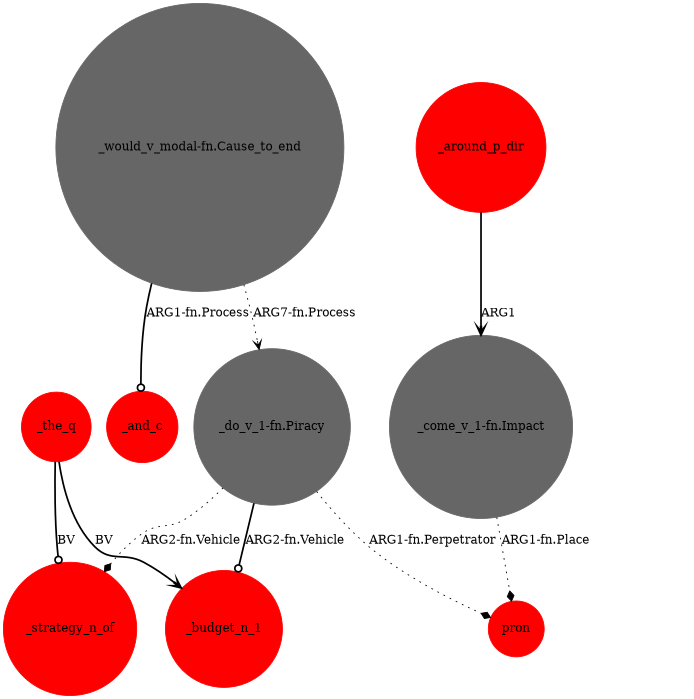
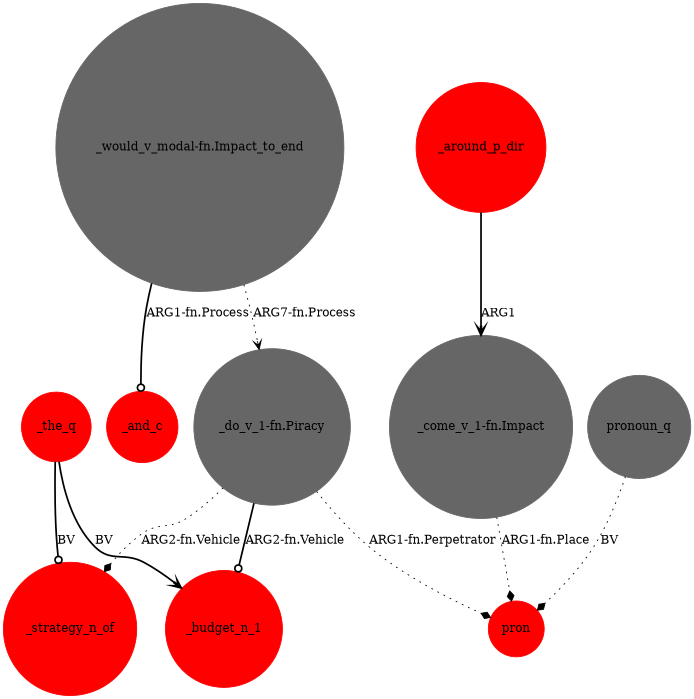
node "_would_v_modal-fn.Cause_to_end": label "_would_v_modal-fn.Cause_to_end" -> "_would_v_modal-fn.Impact_to_end"
node "pronoun_q": added
